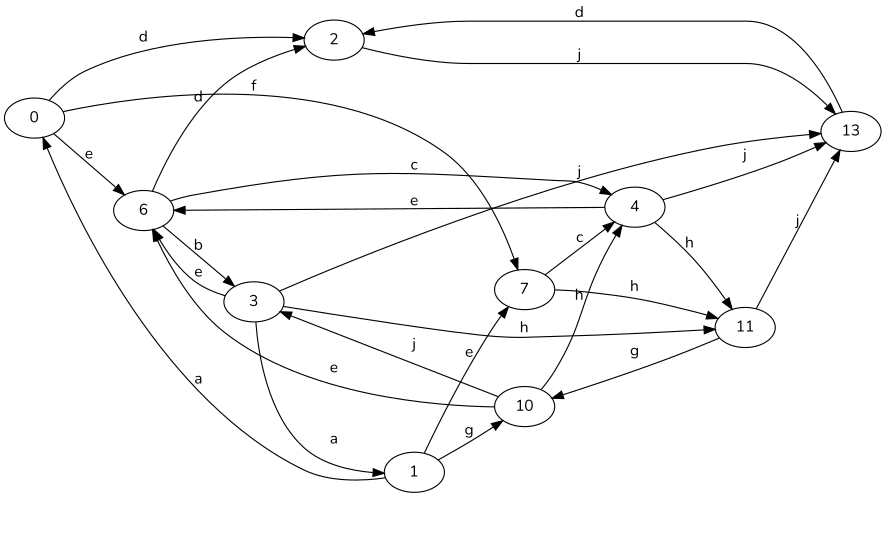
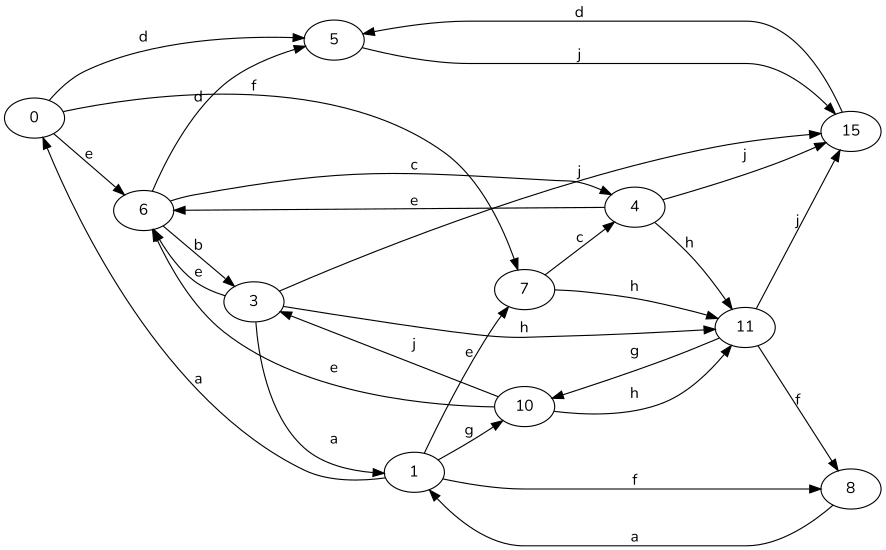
node "2": label "2" -> "5"
node "13": label "13" -> "15"
edge "10" -> "4": now "10" -> "11"
node "8": added
